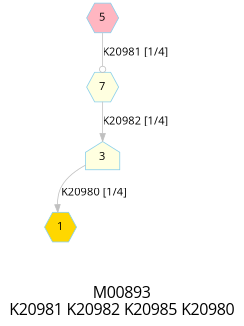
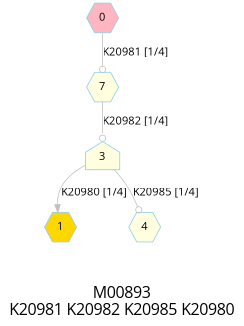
node "5": label "5" -> "0"
edge "7" -> "3": arrowhead normal -> odot
node "4": added
